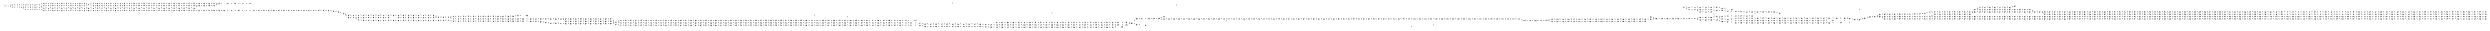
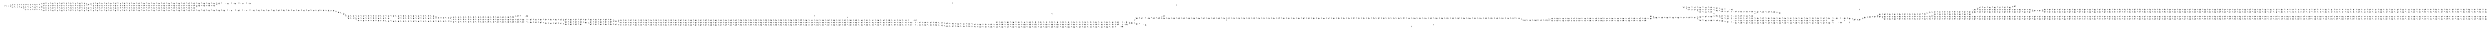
node "S659": removed
